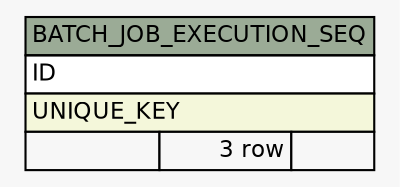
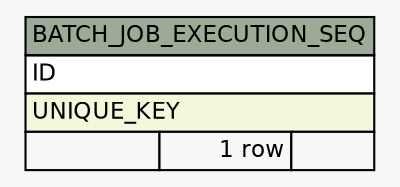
node "BATCH_JOB_EXECUTION_SEQ": text "3 row" -> "1 row"
